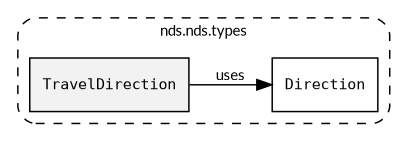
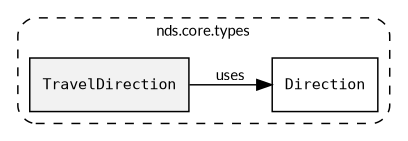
cluster "nds.nds.types": label "nds.nds.types" -> "nds.core.types"
